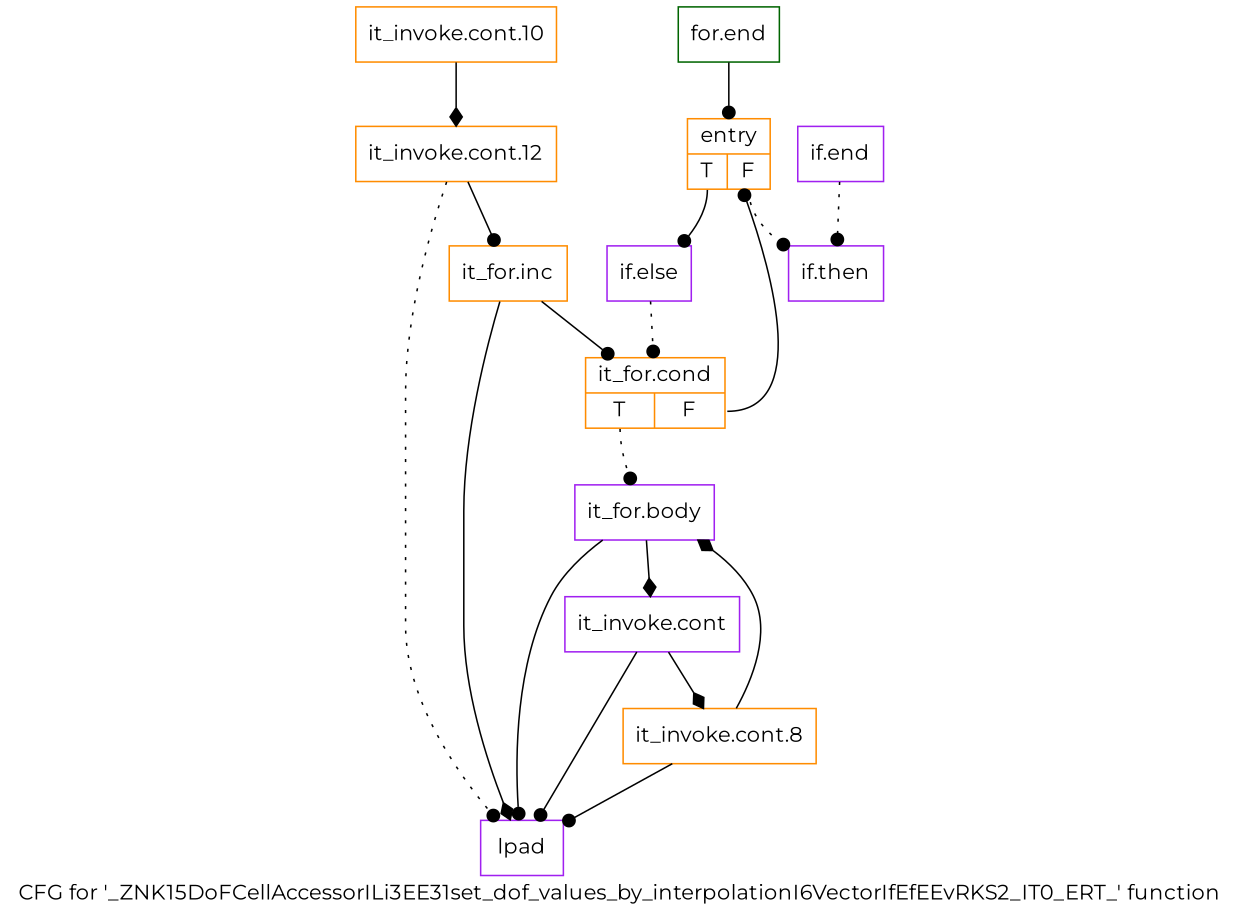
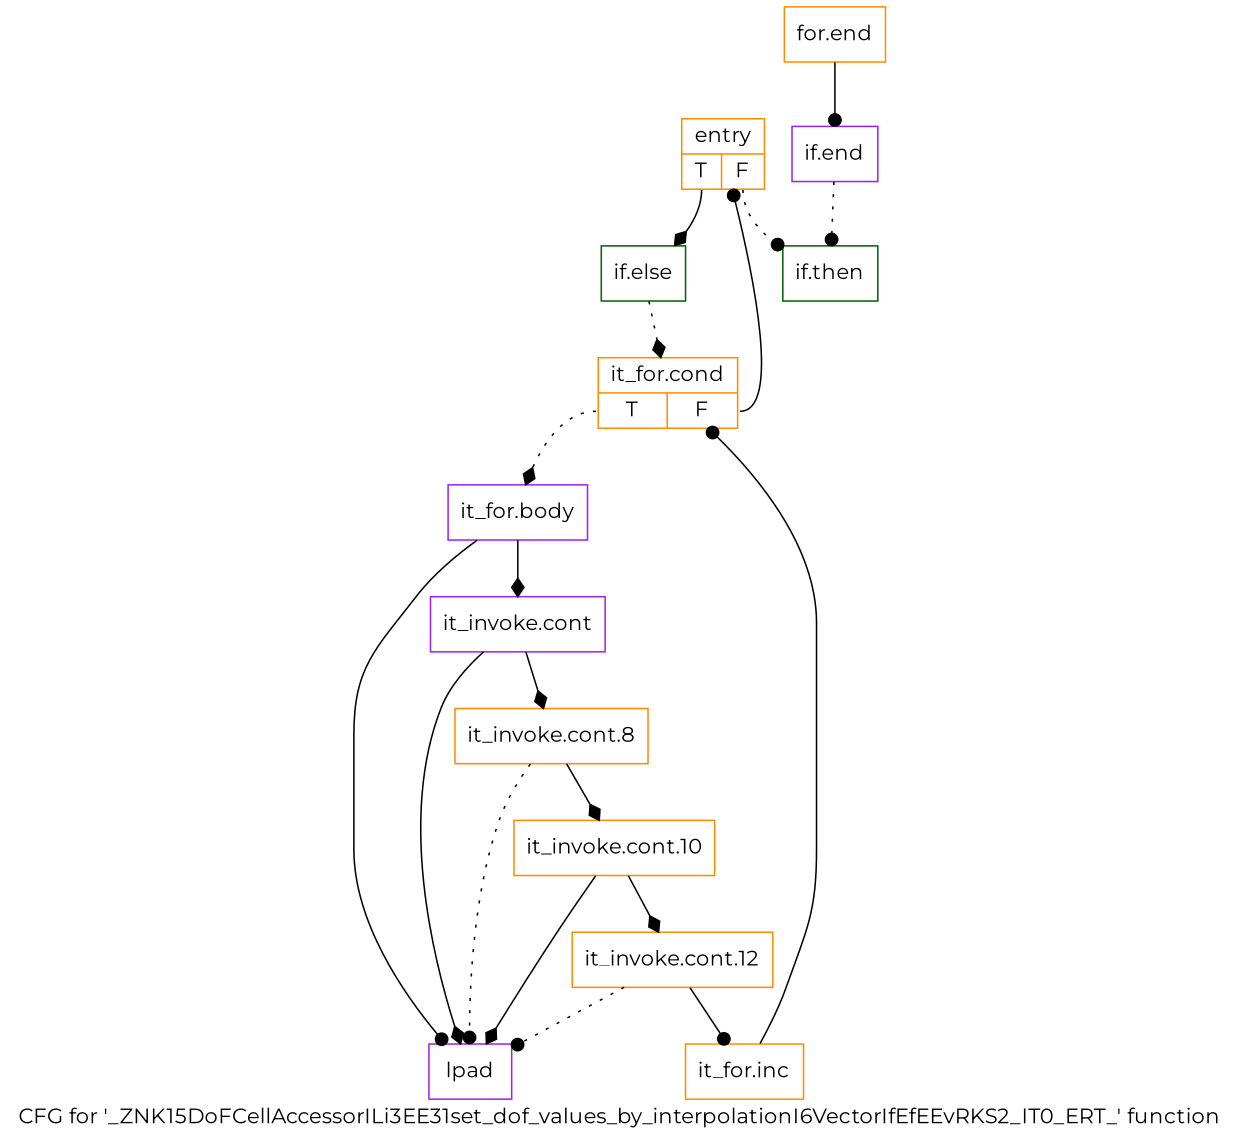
node "for.end": color darkgreen -> darkorange
edge "for.end" -> "entry": now "for.end" -> "if.end"
edge "entry" -> "if.else": arrowhead dot -> diamond
node "if.else": color purple -> darkgreen
node "if.then": color purple -> darkgreen
edge "if.else" -> "it_for.cond": arrowhead dot -> diamond
edge "it_for.cond" -> "it_for.body": arrowhead dot -> diamond
edge "it_for.inc" -> "lpad": now "it_invoke.cont.10" -> "lpad"
edge "it_invoke.cont.8" -> "it_for.body": now "it_invoke.cont.8" -> "it_invoke.cont.10"
edge "it_invoke.cont" -> "lpad": arrowhead dot -> diamond
edge "it_invoke.cont.8" -> "lpad": style solid -> dotted
